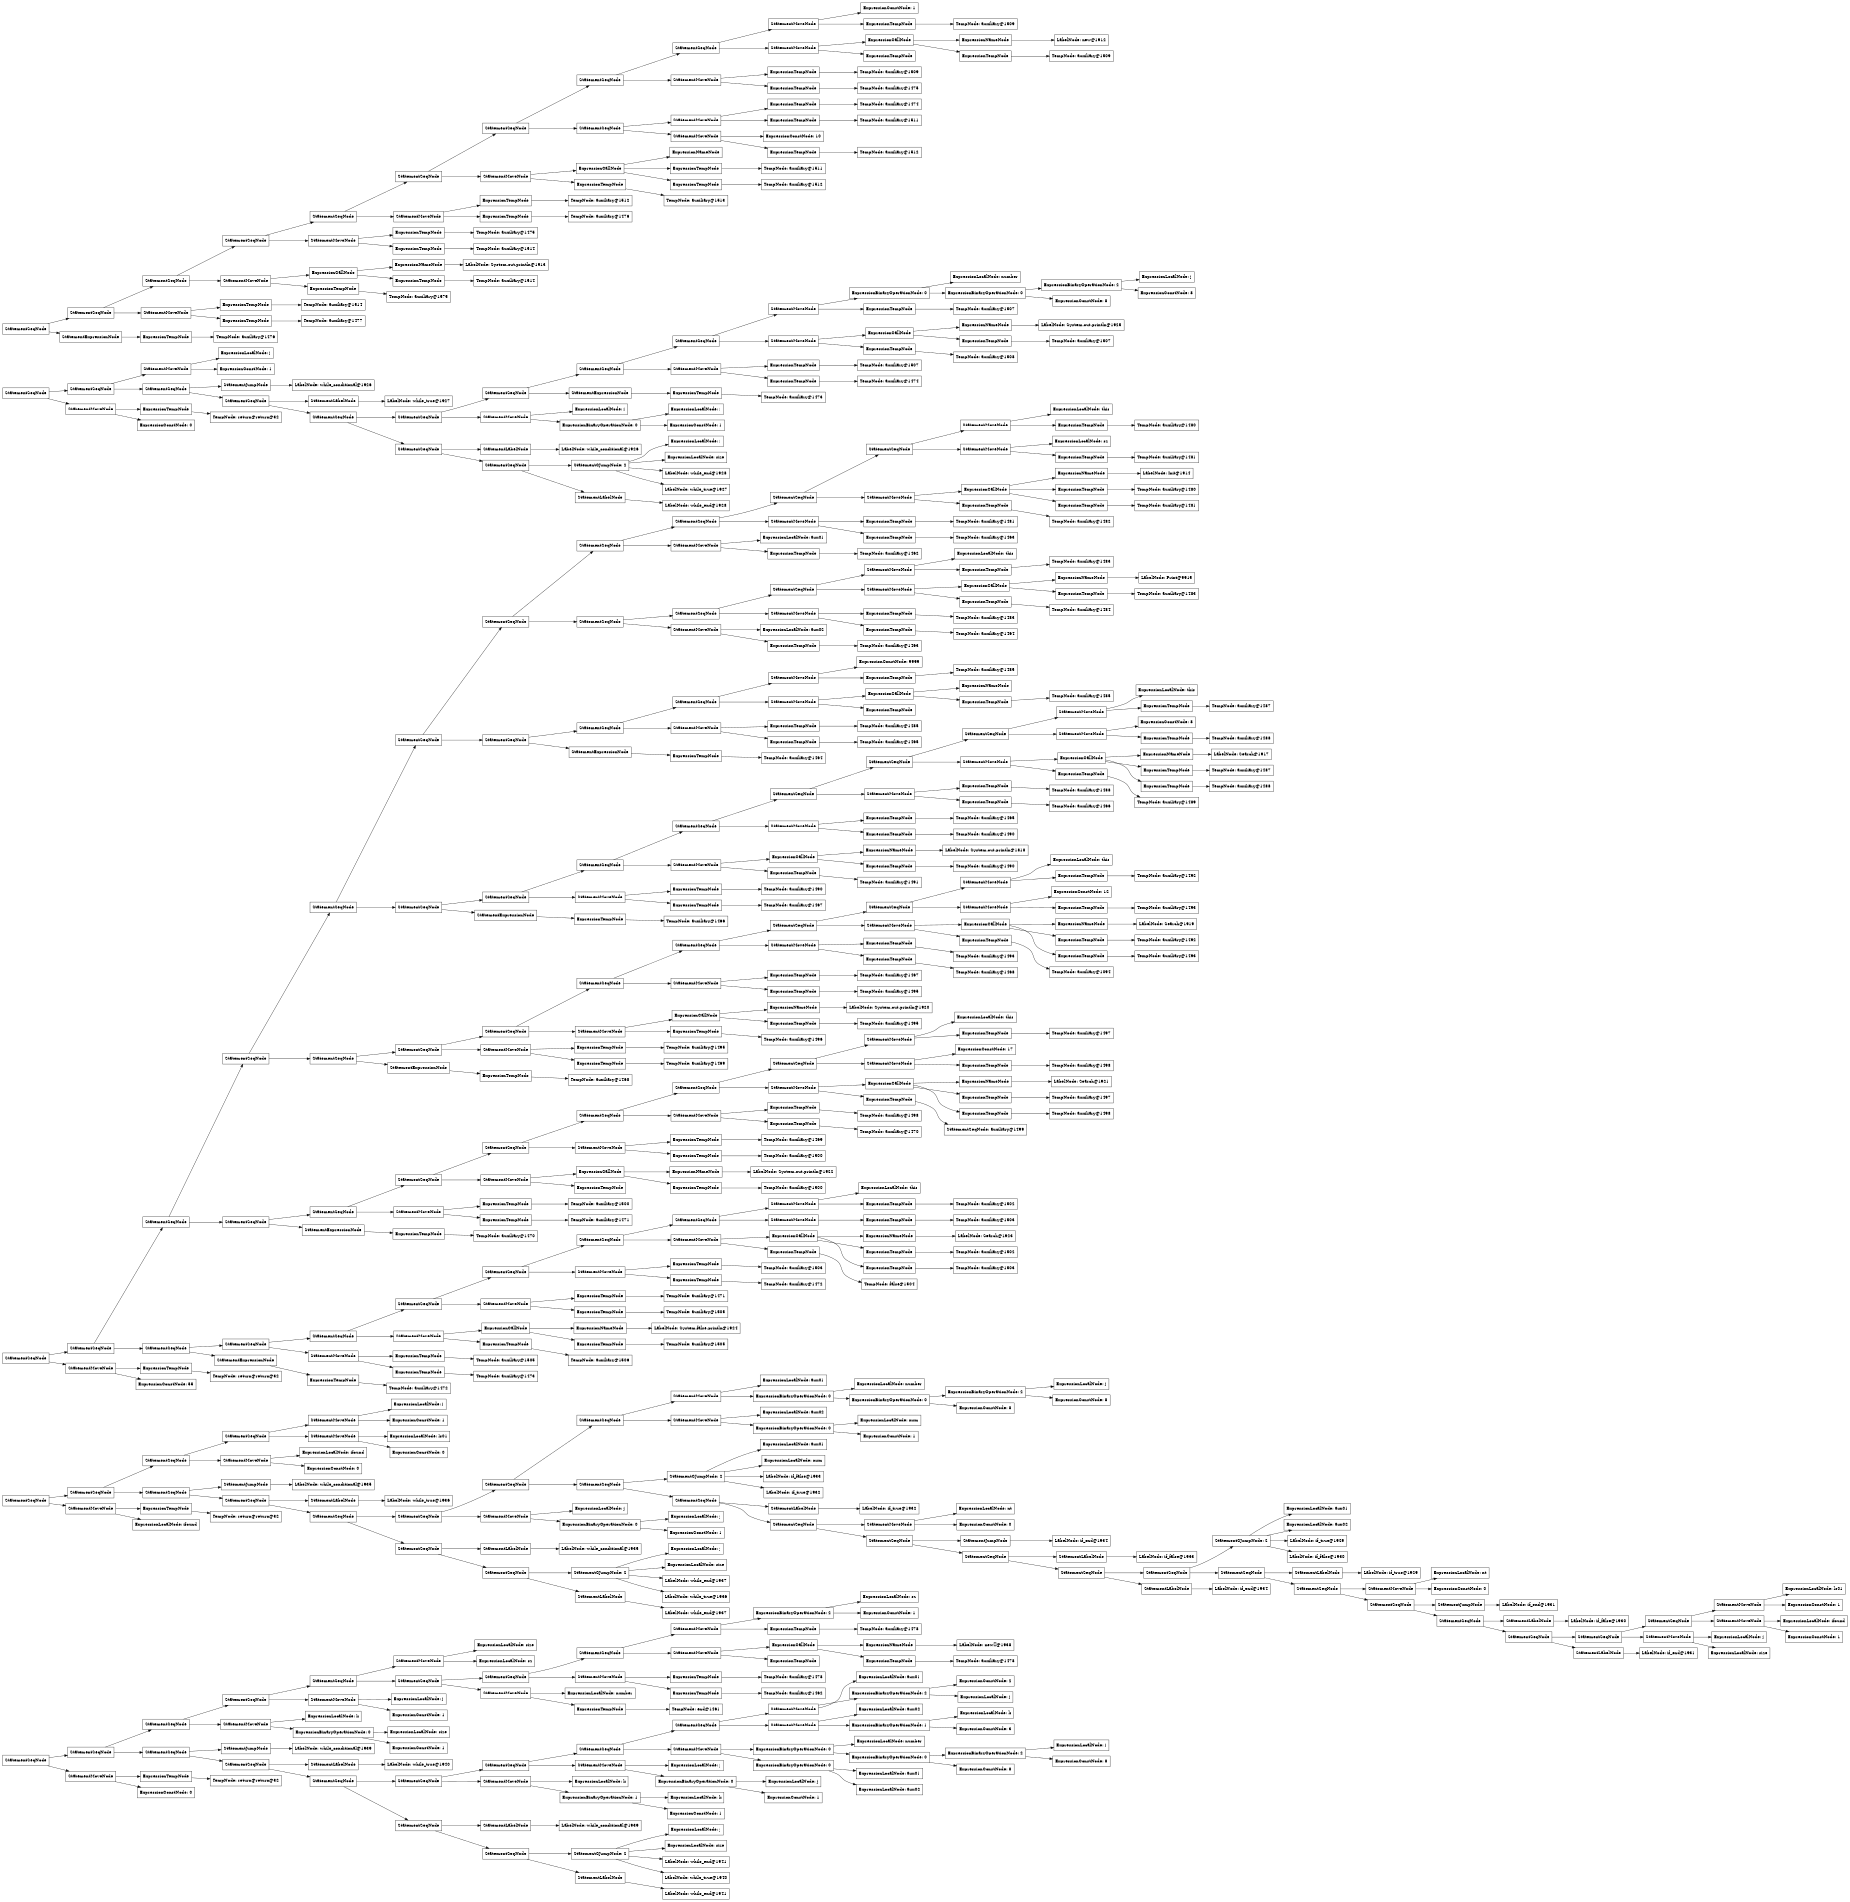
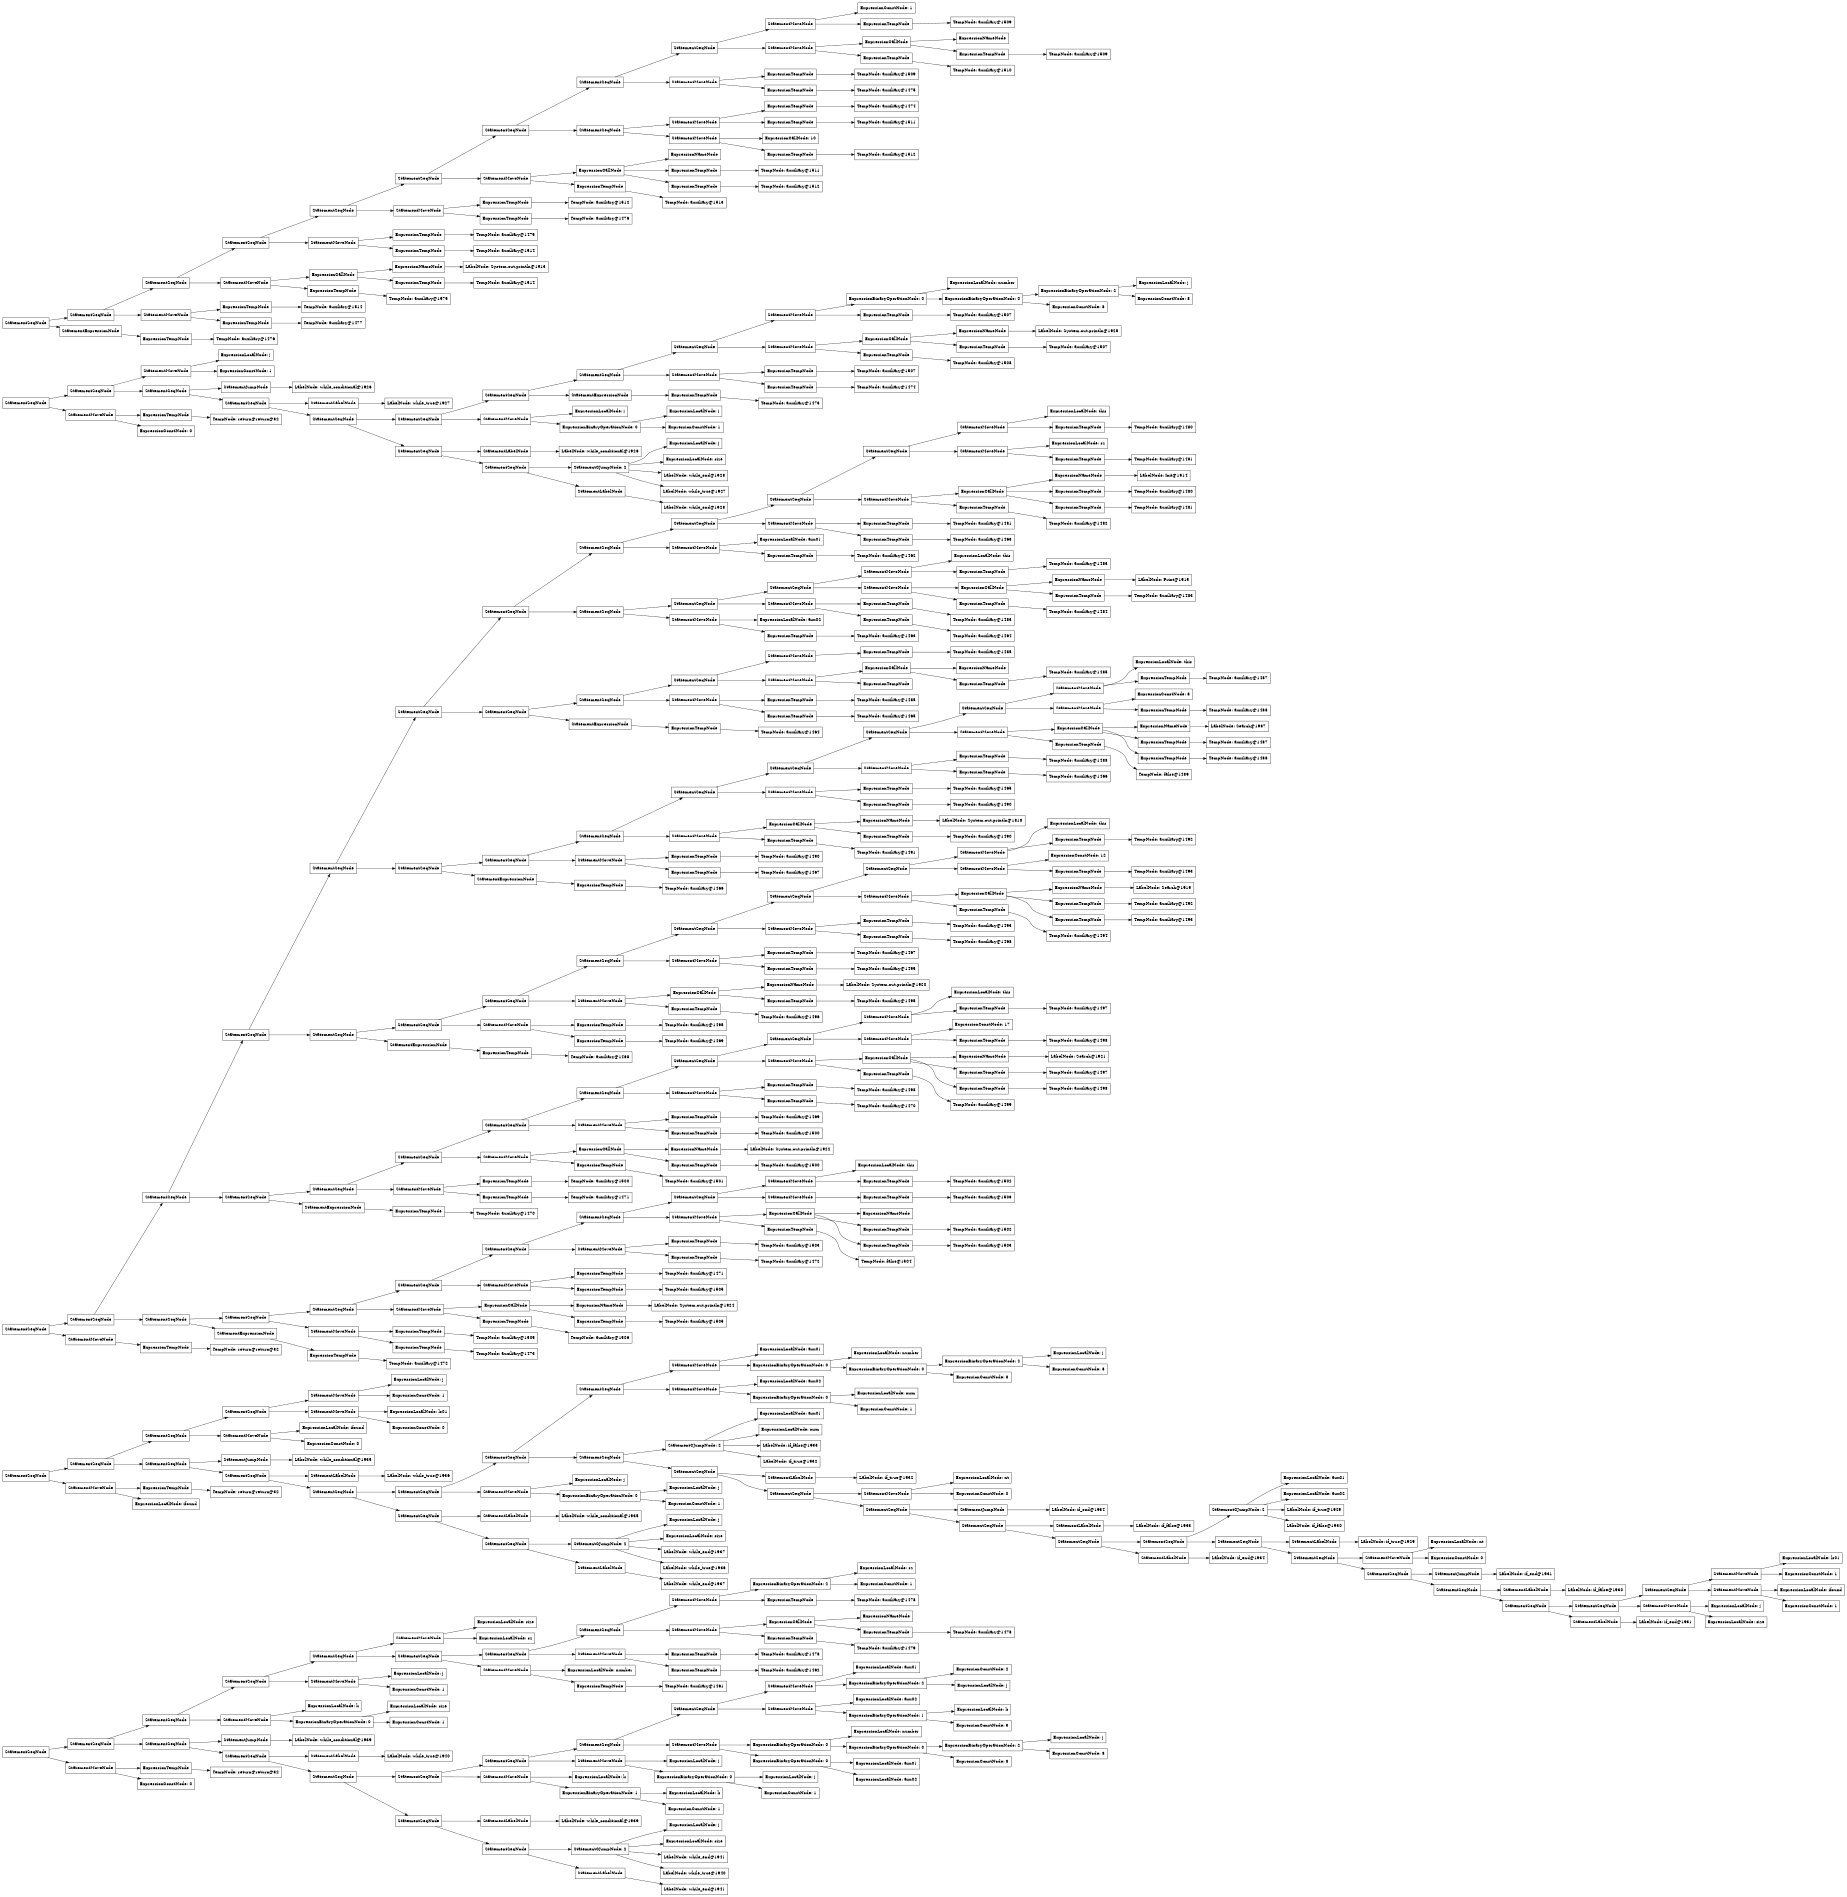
node "LabelNode: new@1912": removed
node "TempNode: auxiliary@1510": added
node "ExpressionConstNode: 10": label "ExpressionConstNode: 10" -> "ExpressionCallNode: 10"
node "LabelNode: Print@9915": label "LabelNode: Print@9915" -> "LabelNode: Print@1915"
node "ExpressionConstNode: 9999": removed
node "LabelNode: Search@1917": label "LabelNode: Search@1917" -> "LabelNode: Search@1937"
node "TempNode: auxiliary@1489": label "TempNode: auxiliary@1489" -> "TempNode: false@1489"
node "TempNode: auxiliary@1094": label "TempNode: auxiliary@1094" -> "TempNode: auxiliary@1494"
node "StatementSeqNode: auxiliary@1499": label "StatementSeqNode: auxiliary@1499" -> "TempNode: auxiliary@1499"
node "TempNode: auxiliary@1501": added
node "LabelNode: Search@1923": removed
node "LabelNode: System.false.println@1924": label "LabelNode: System.false.println@1924" -> "LabelNode: System.out.println@1924"
node "ExpressionConstNode: 55": removed
node "LabelNode: new[]@1938": removed
node "TempNode: auxiliary@1479": added
node "TempNode: end@1461": label "TempNode: end@1461" -> "TempNode: auxiliary@1461"
